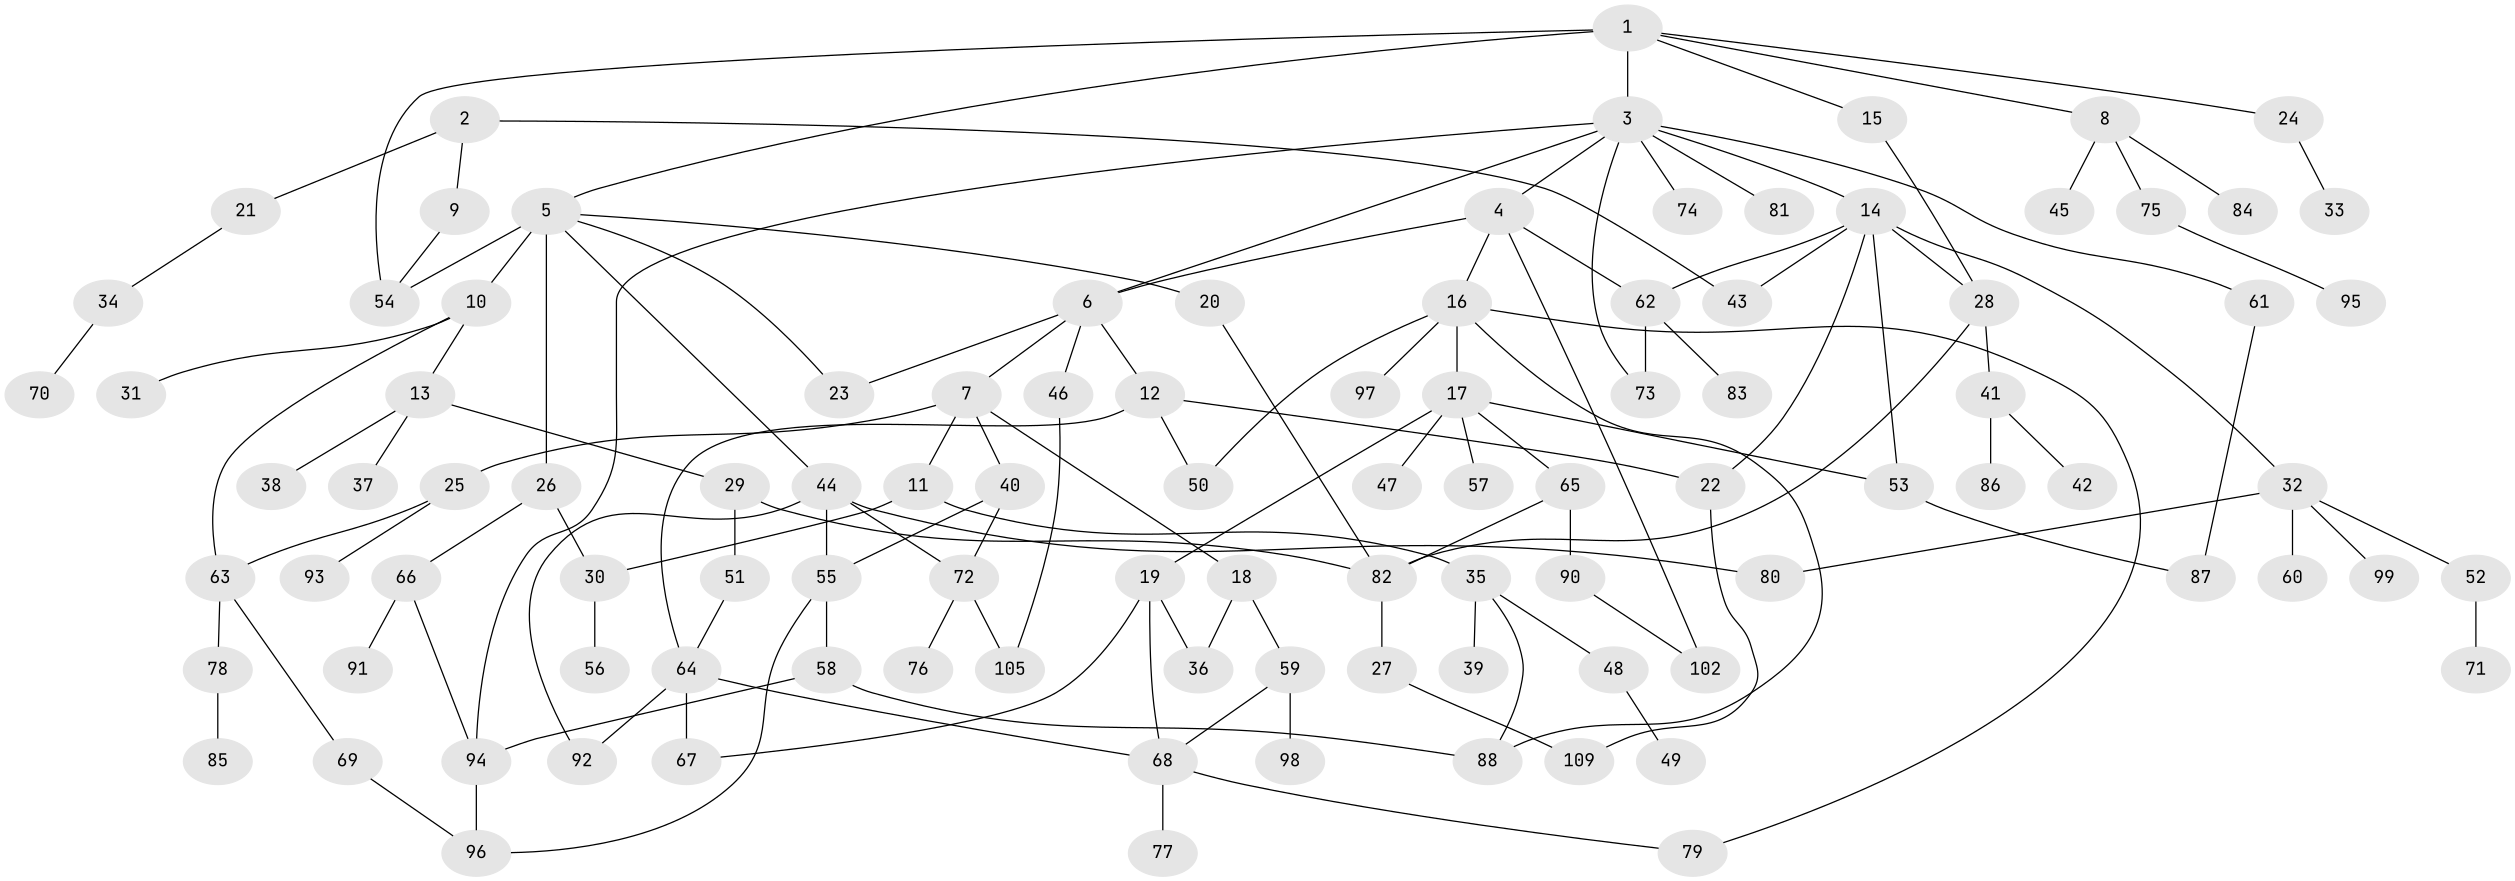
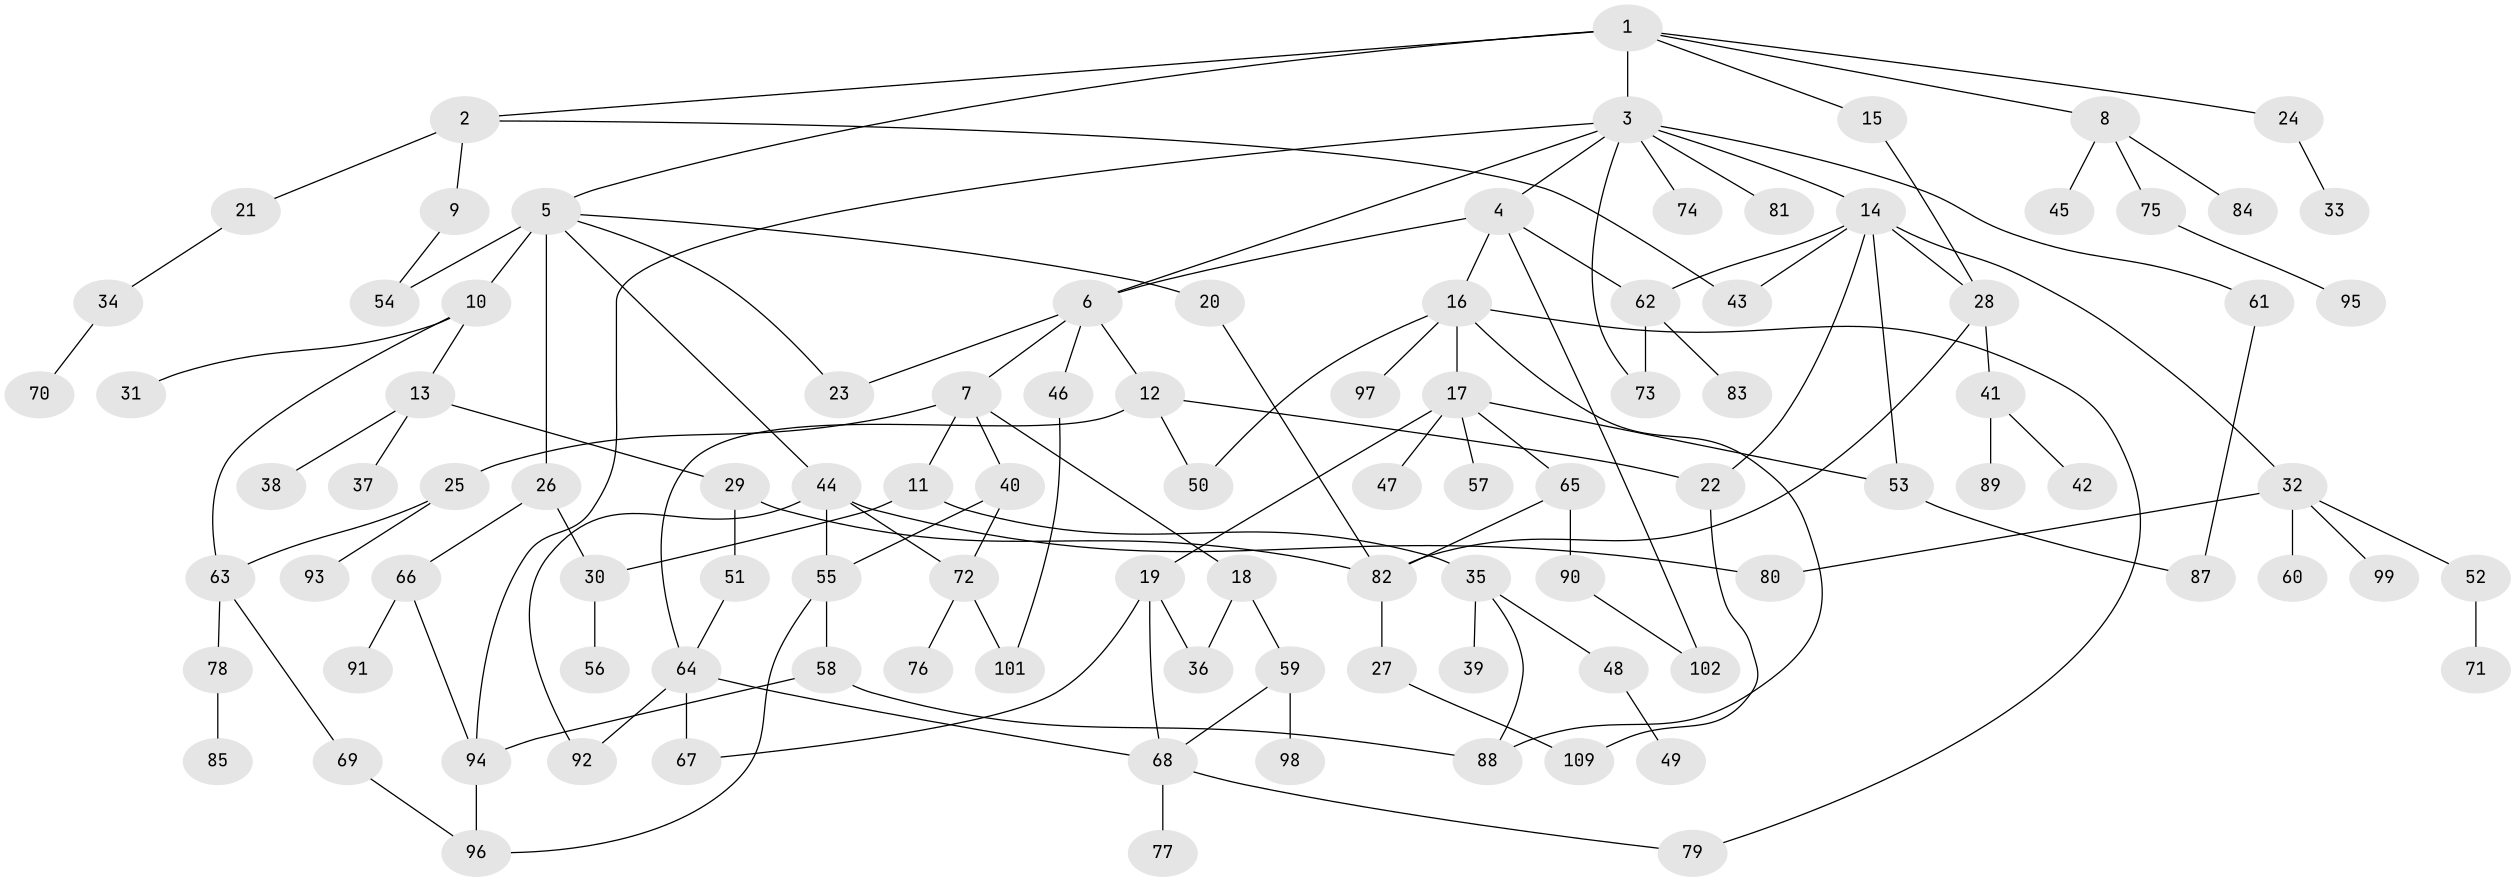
edge "1" -- "54": now "1" -- "2"
node "86": label "86" -> "89"
node "105": label "105" -> "101"
